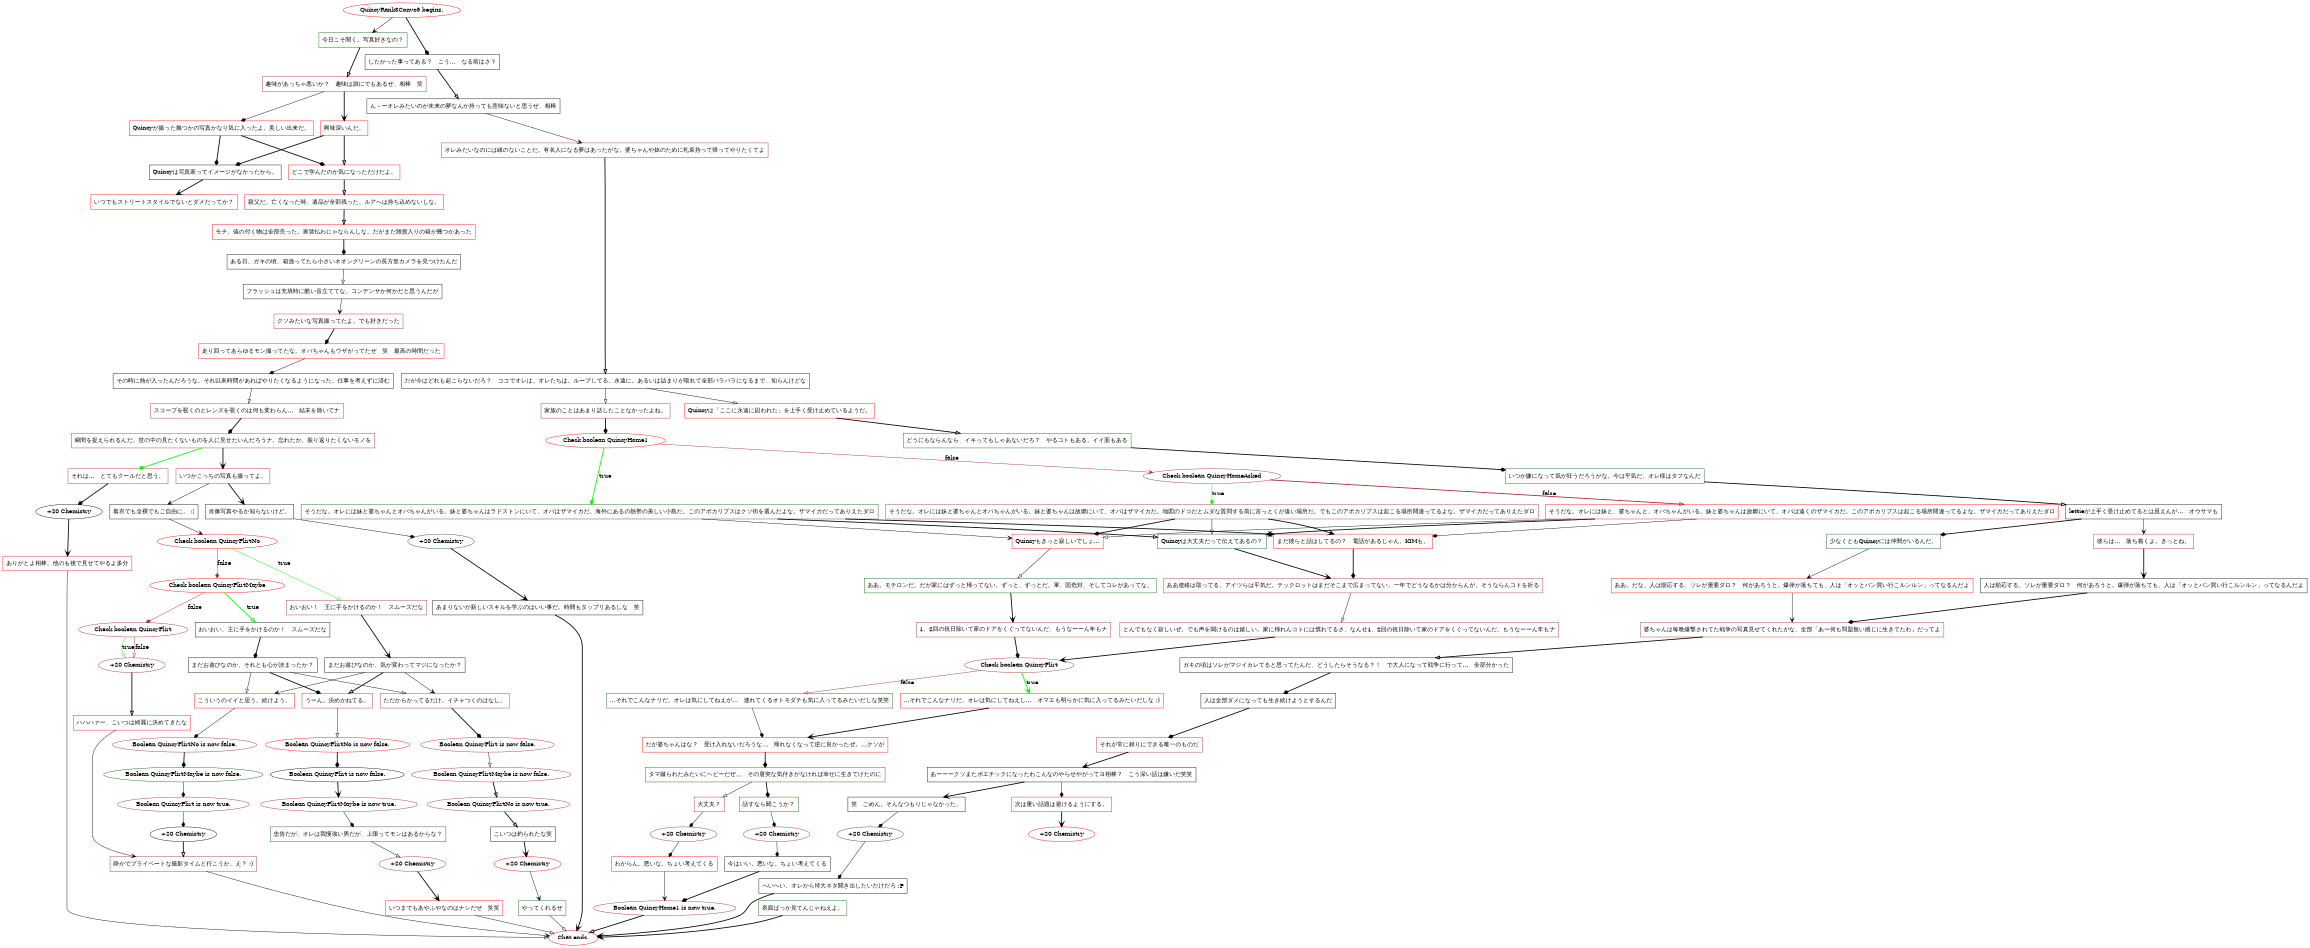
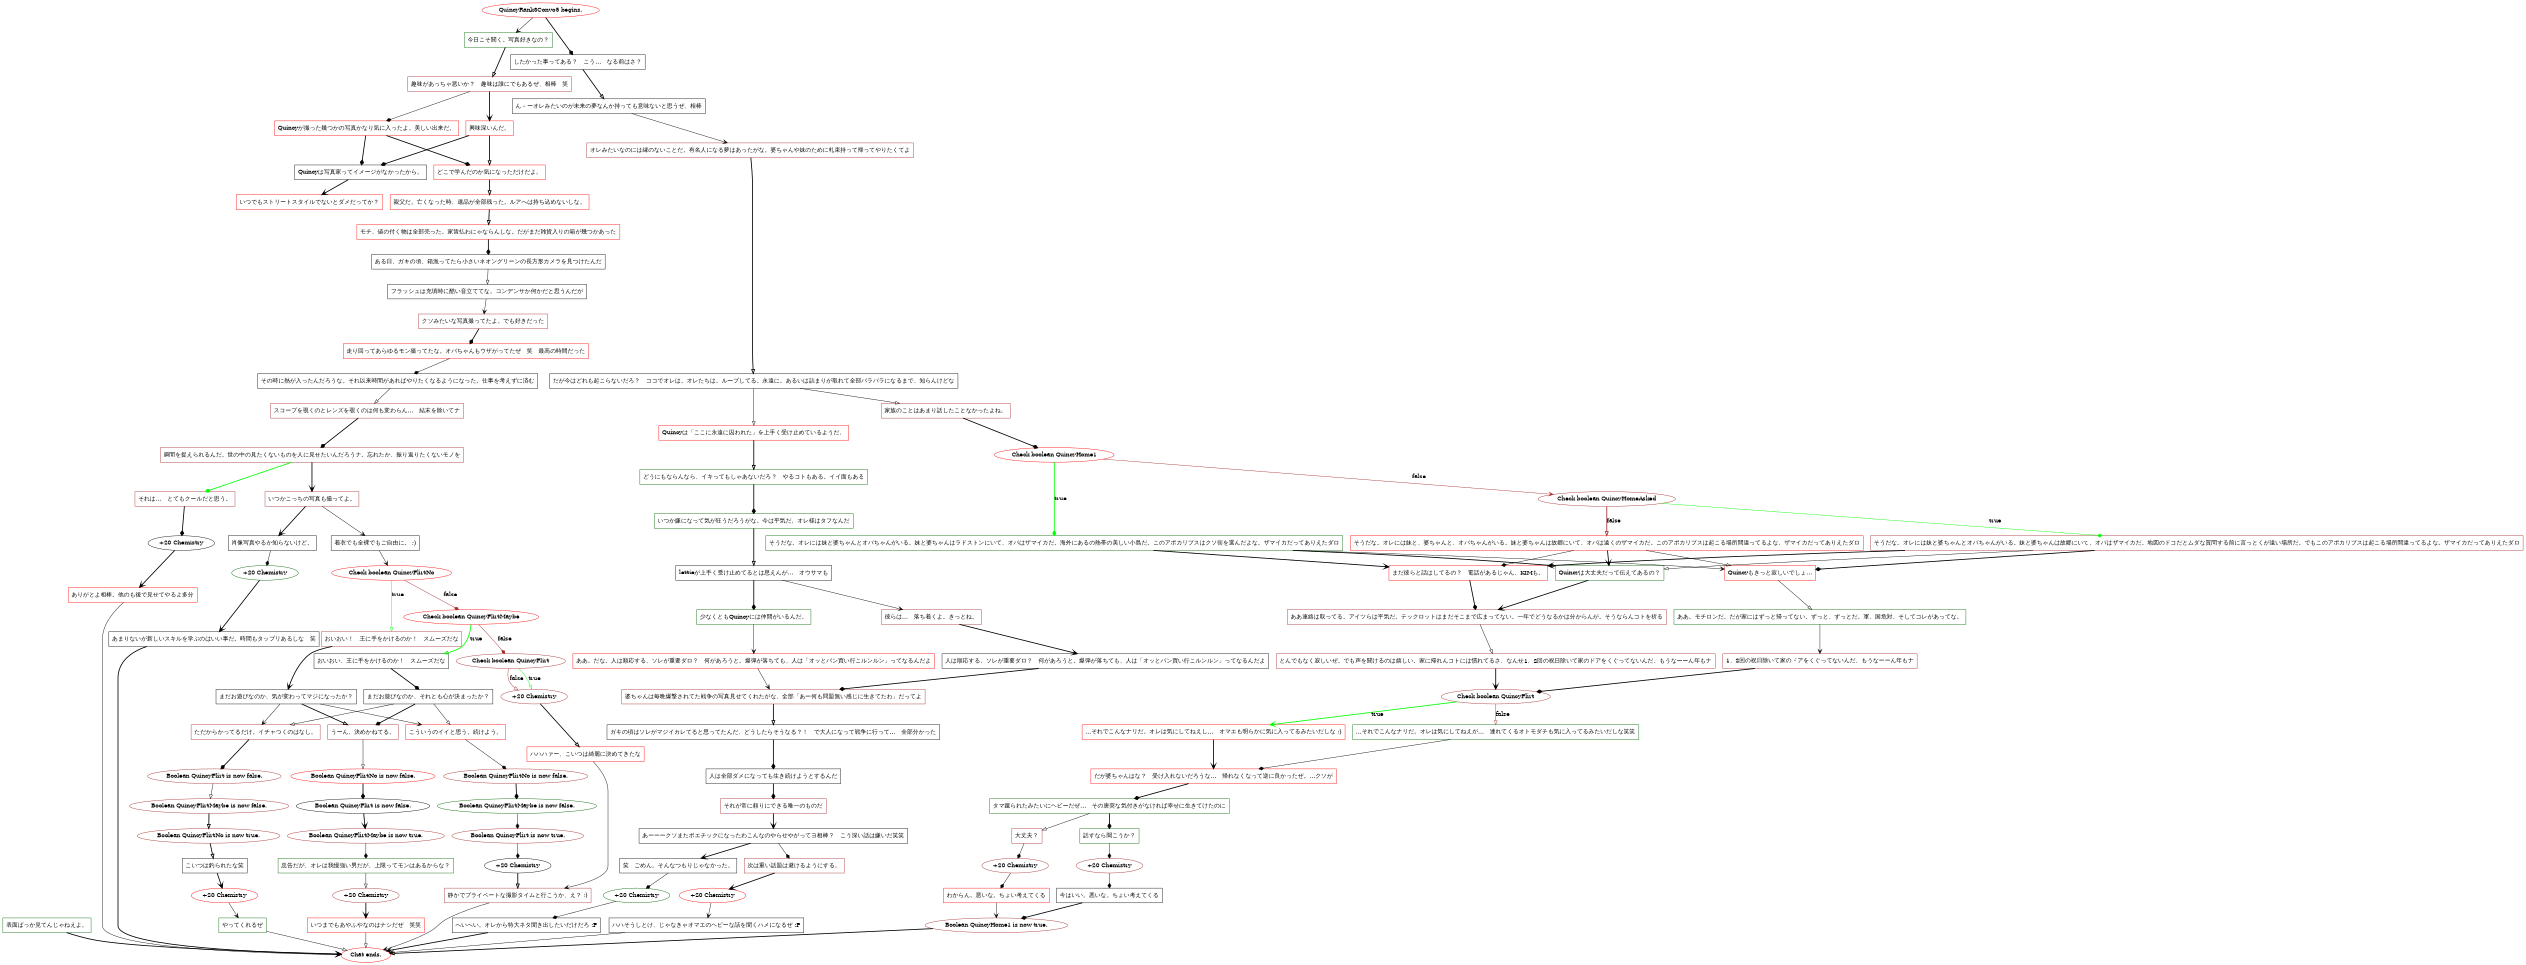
edge "ああ。モチロンだ。だが家にはずっと帰ってない。ずっと、ずっとだ。軍、国危対、そしてコレがあってな。" -> "1、2回の祝日除いて家のドアをくぐってないんだ、もうなーーん年もナ": style bold -> solid
node "ハハそうしとけ、じゃなきゃオマエのヘビーな話を聞くハメになるぜ :P": added
